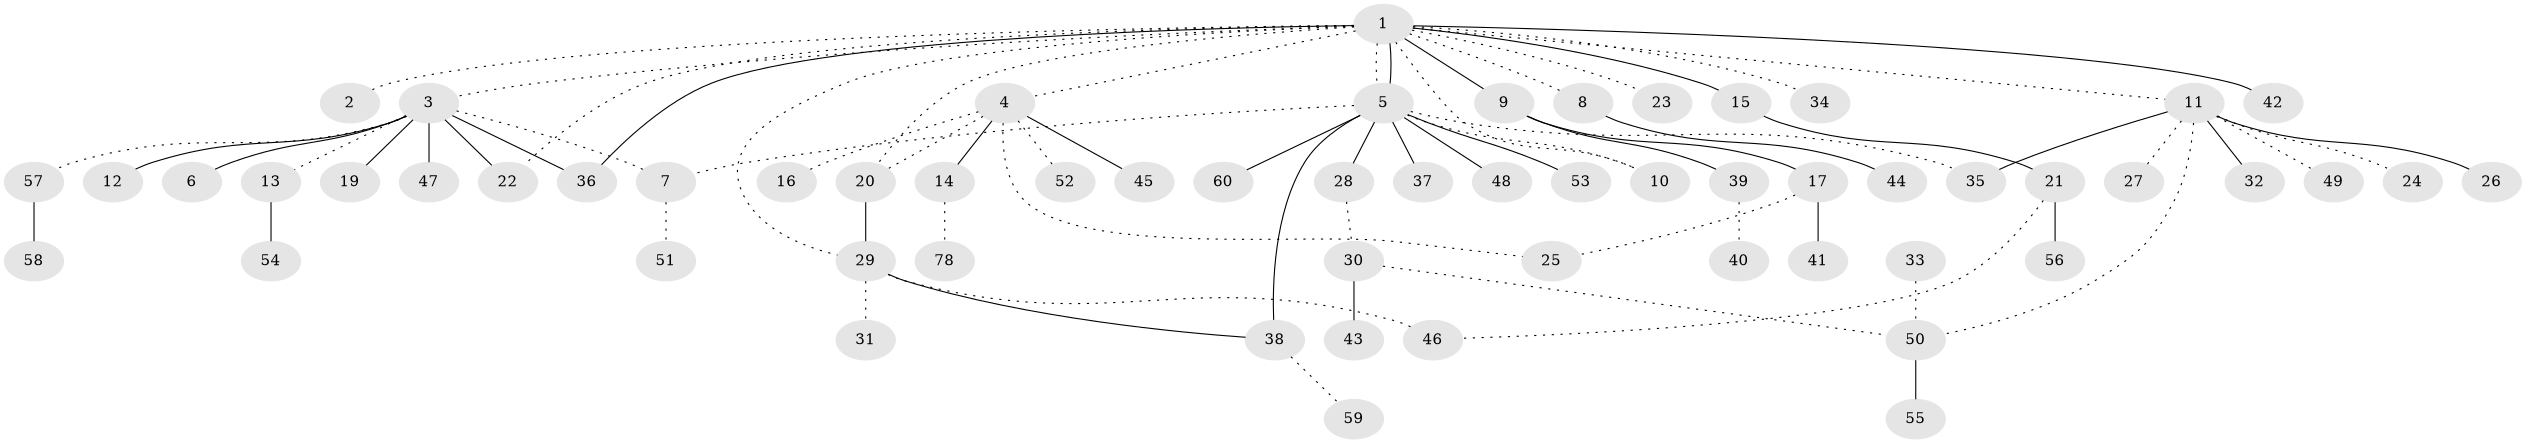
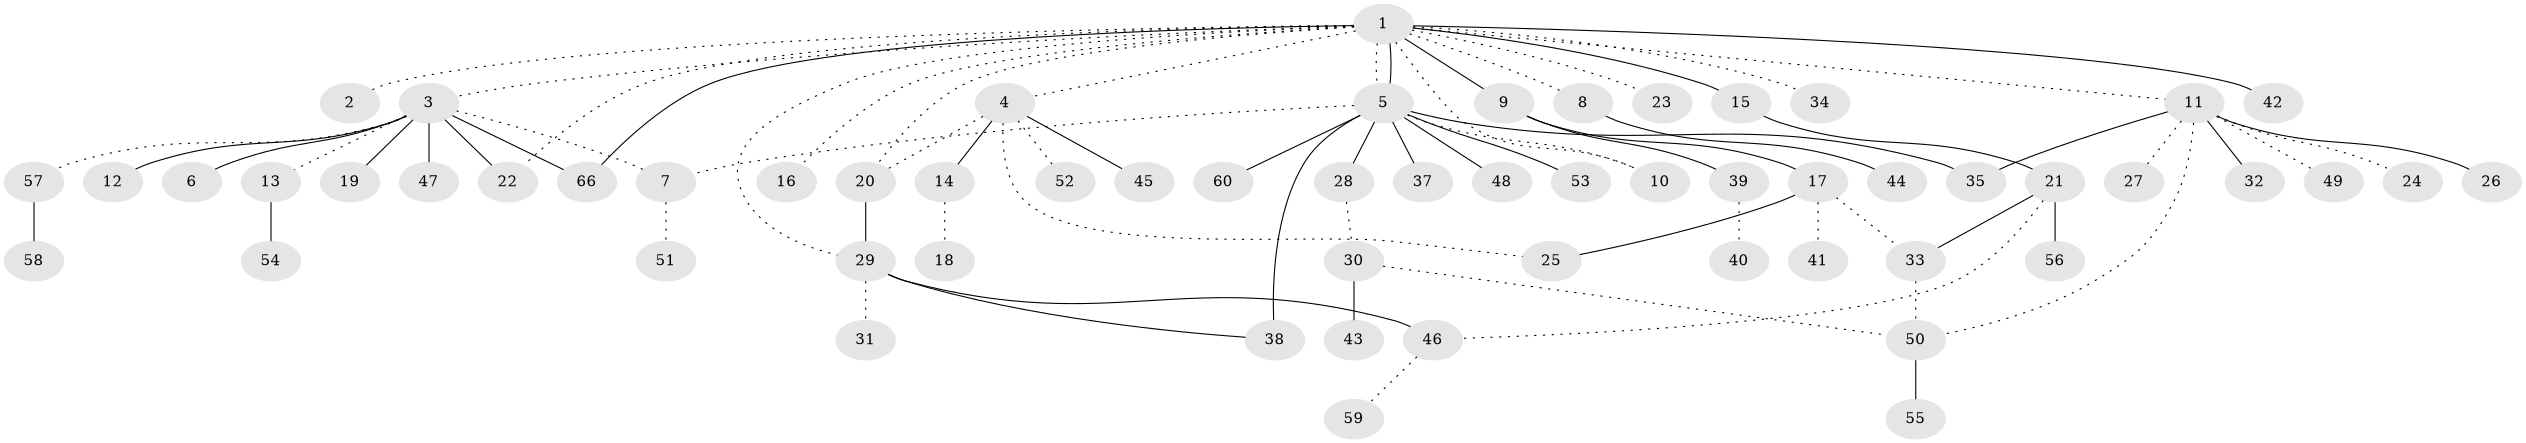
edge "4" -- "16": now "1" -- "16"
edge "5" -- "35": style dotted -> solid
node "36": label "36" -> "66"
edge "17" -- "41": style solid -> dotted
edge "17" -- "33": added
edge "21" -- "33": added
edge "17" -- "25": style dotted -> solid
node "78": label "78" -> "18"
edge "29" -- "46": style dotted -> solid
edge "38" -- "59": now "46" -- "59"
